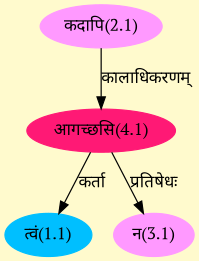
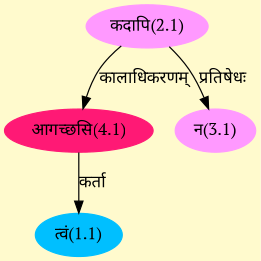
edge "आगच्छसि(4.1)" -> "न(3.1)": now "कदापि(2.1)" -> "न(3.1)"
